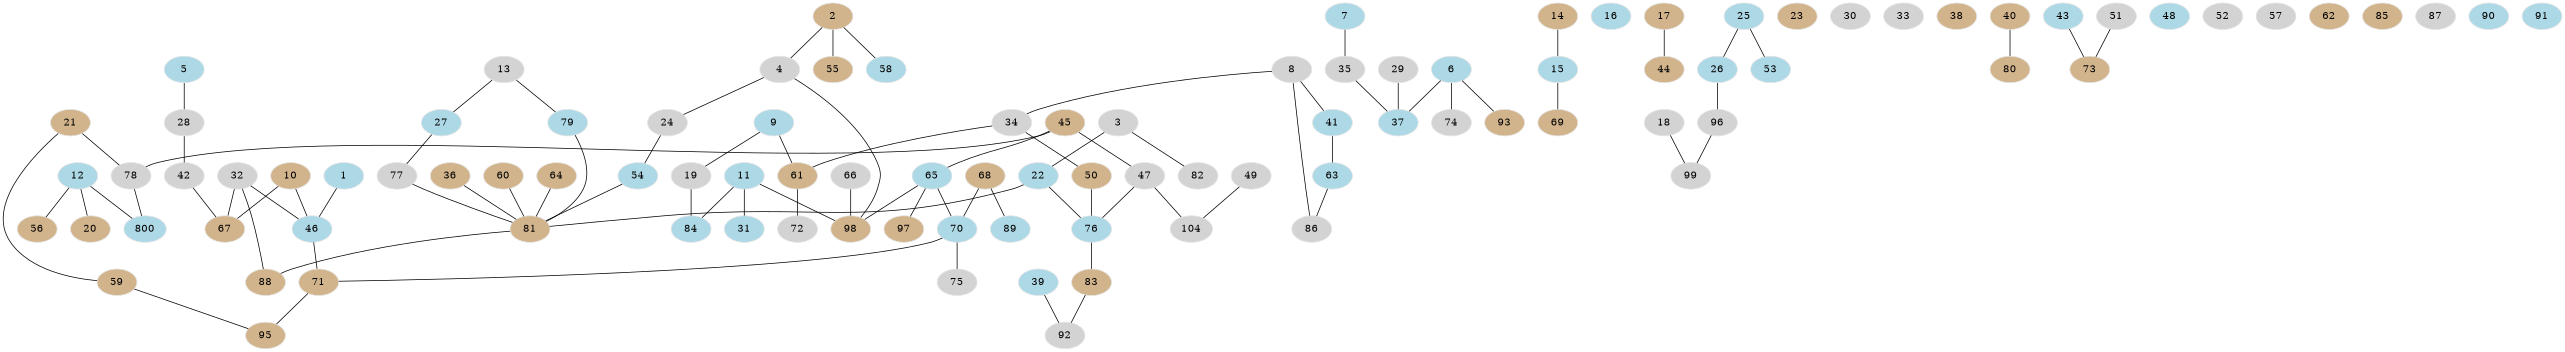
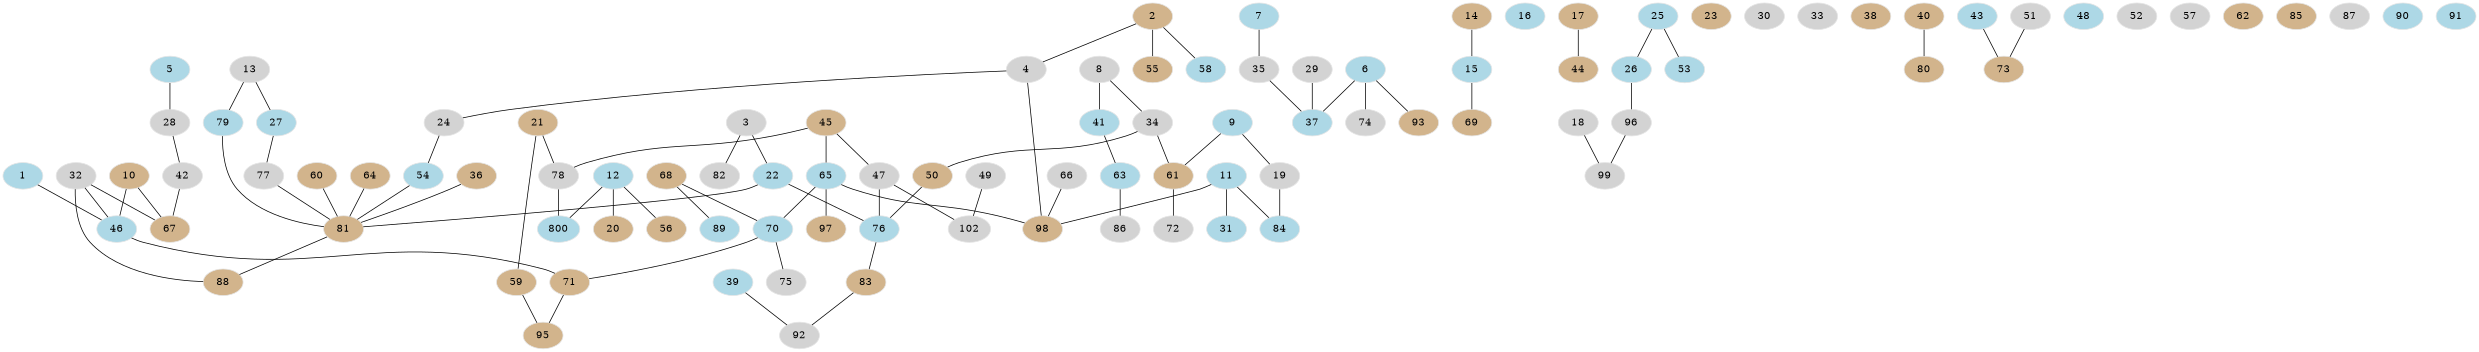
edge "8" -- "86": removed
node "104": label "104" -> "102"
